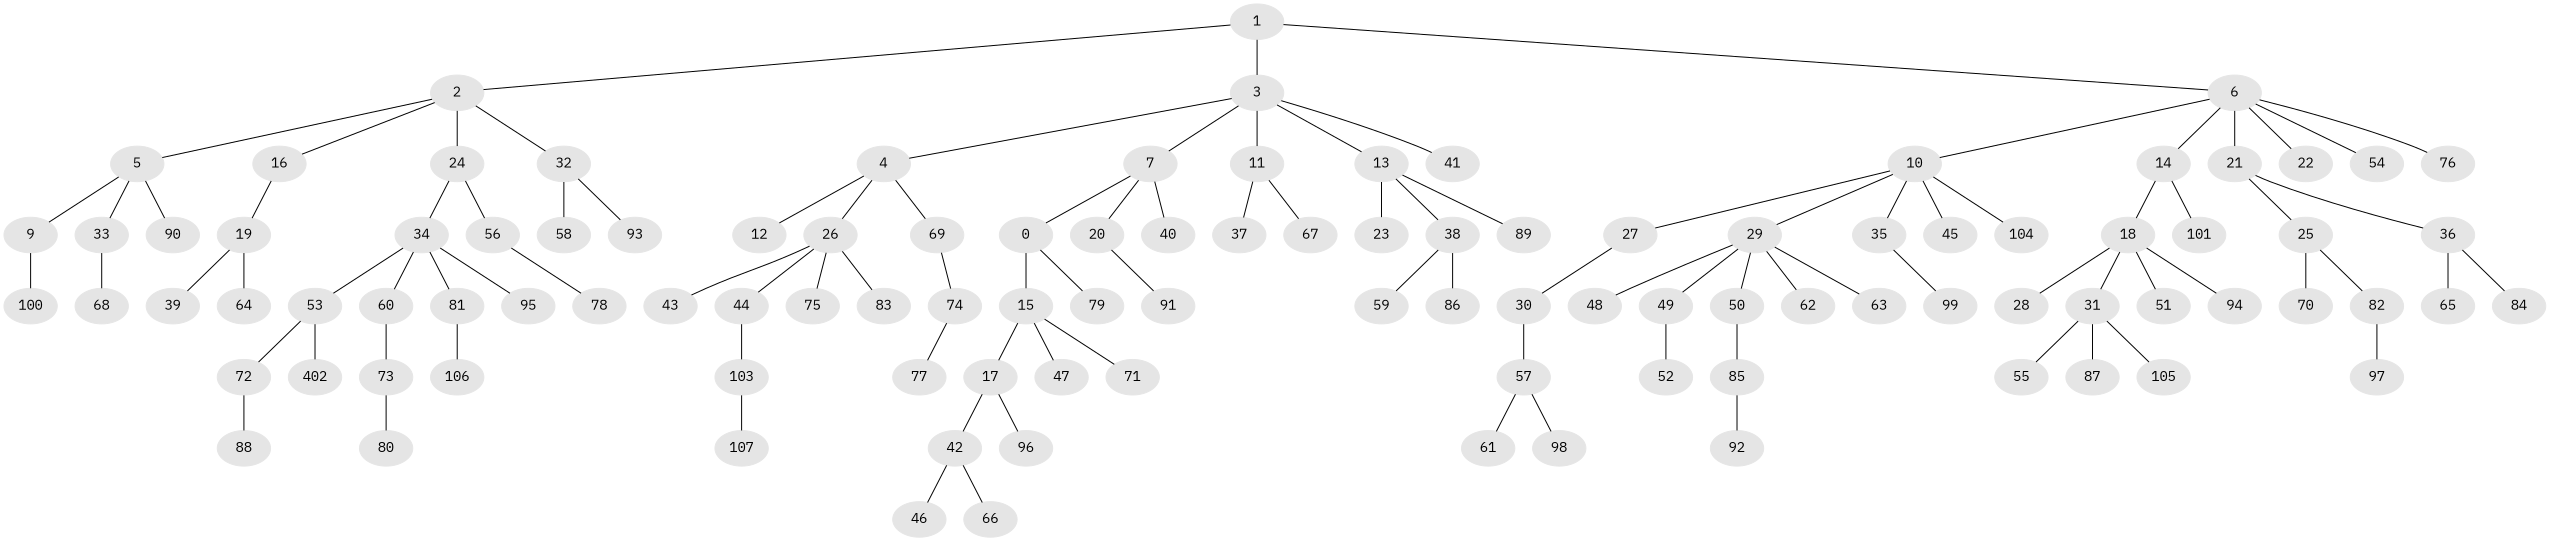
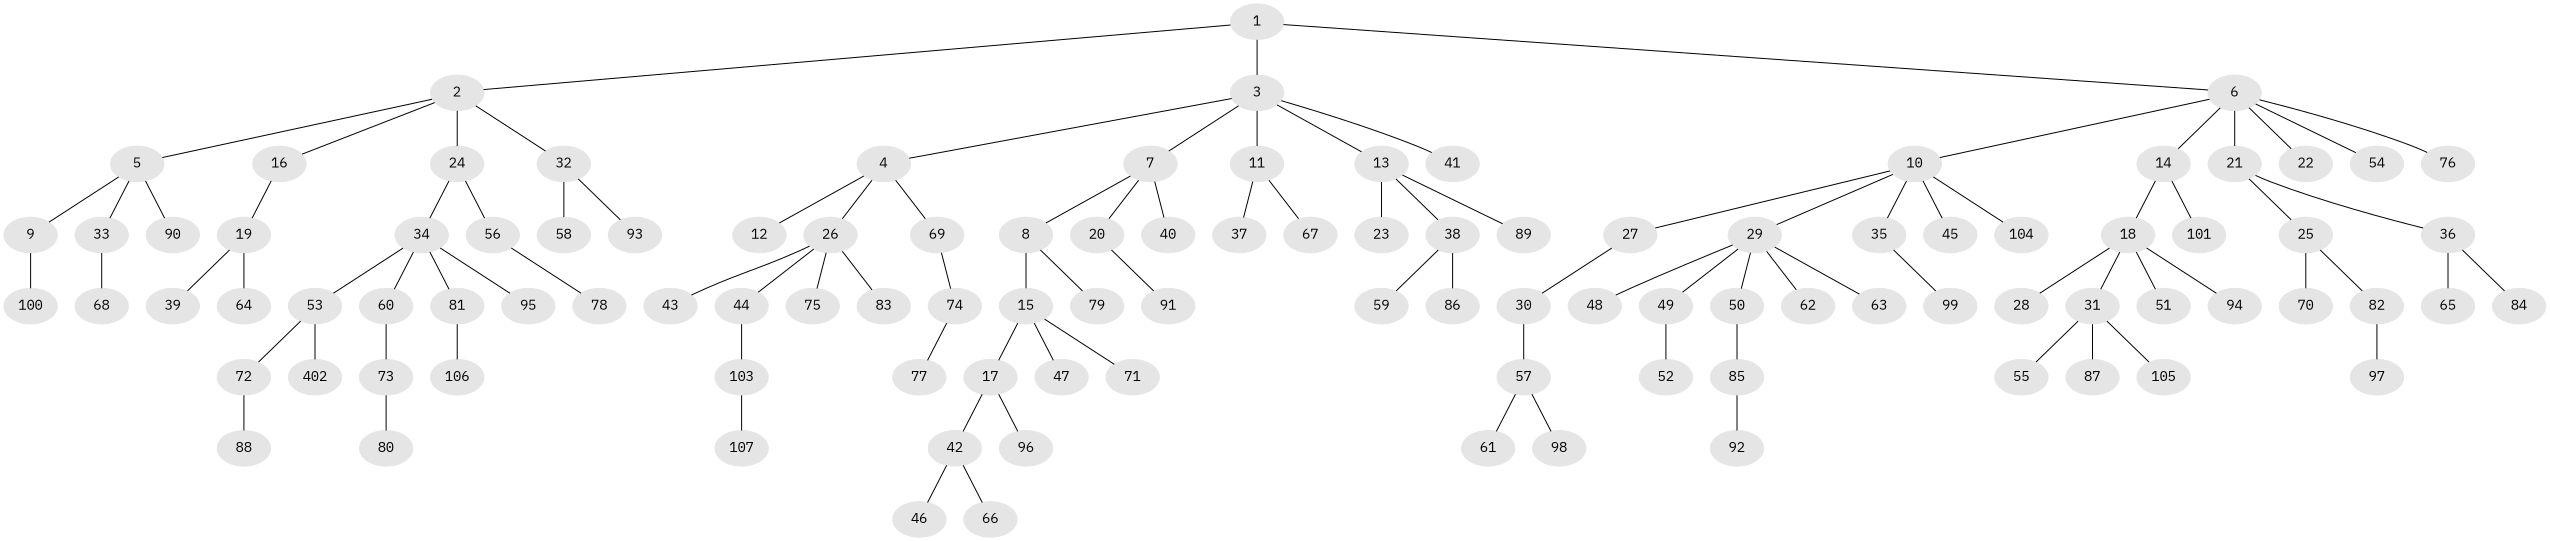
node "0": label "0" -> "8"
